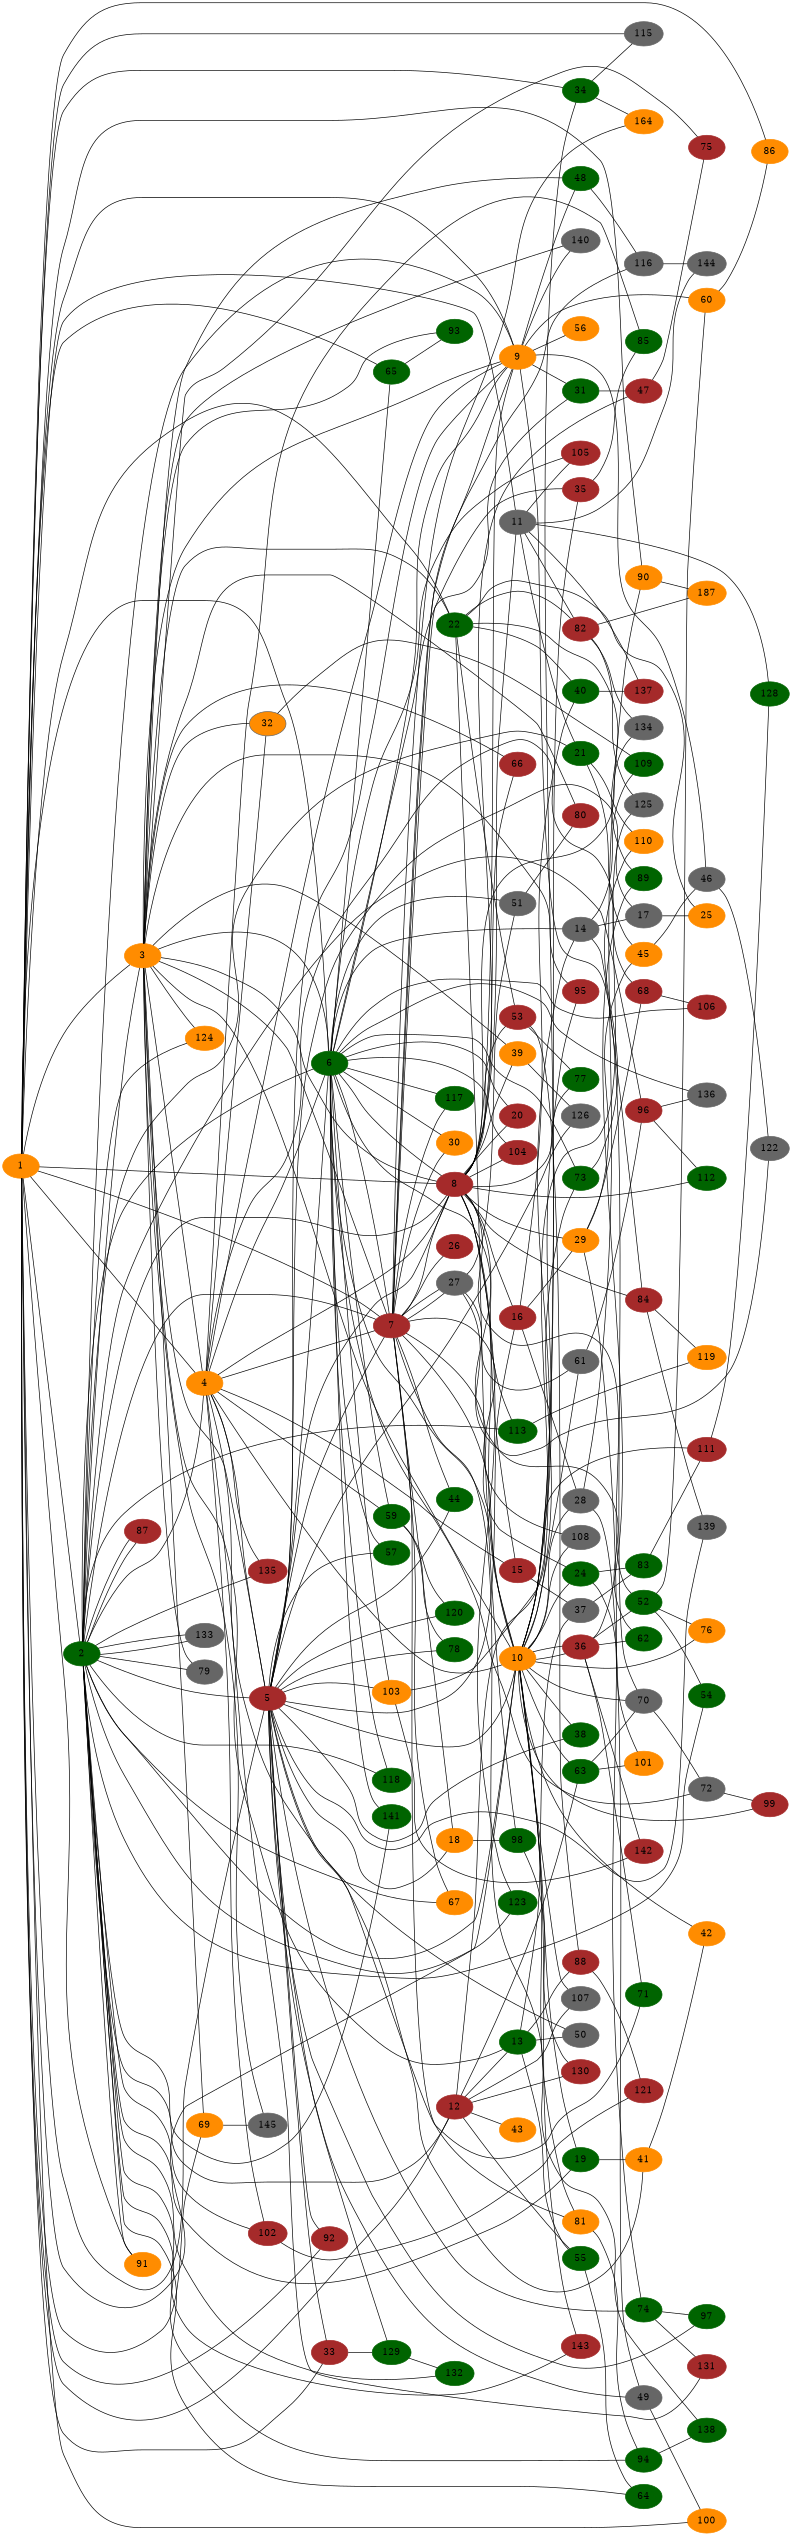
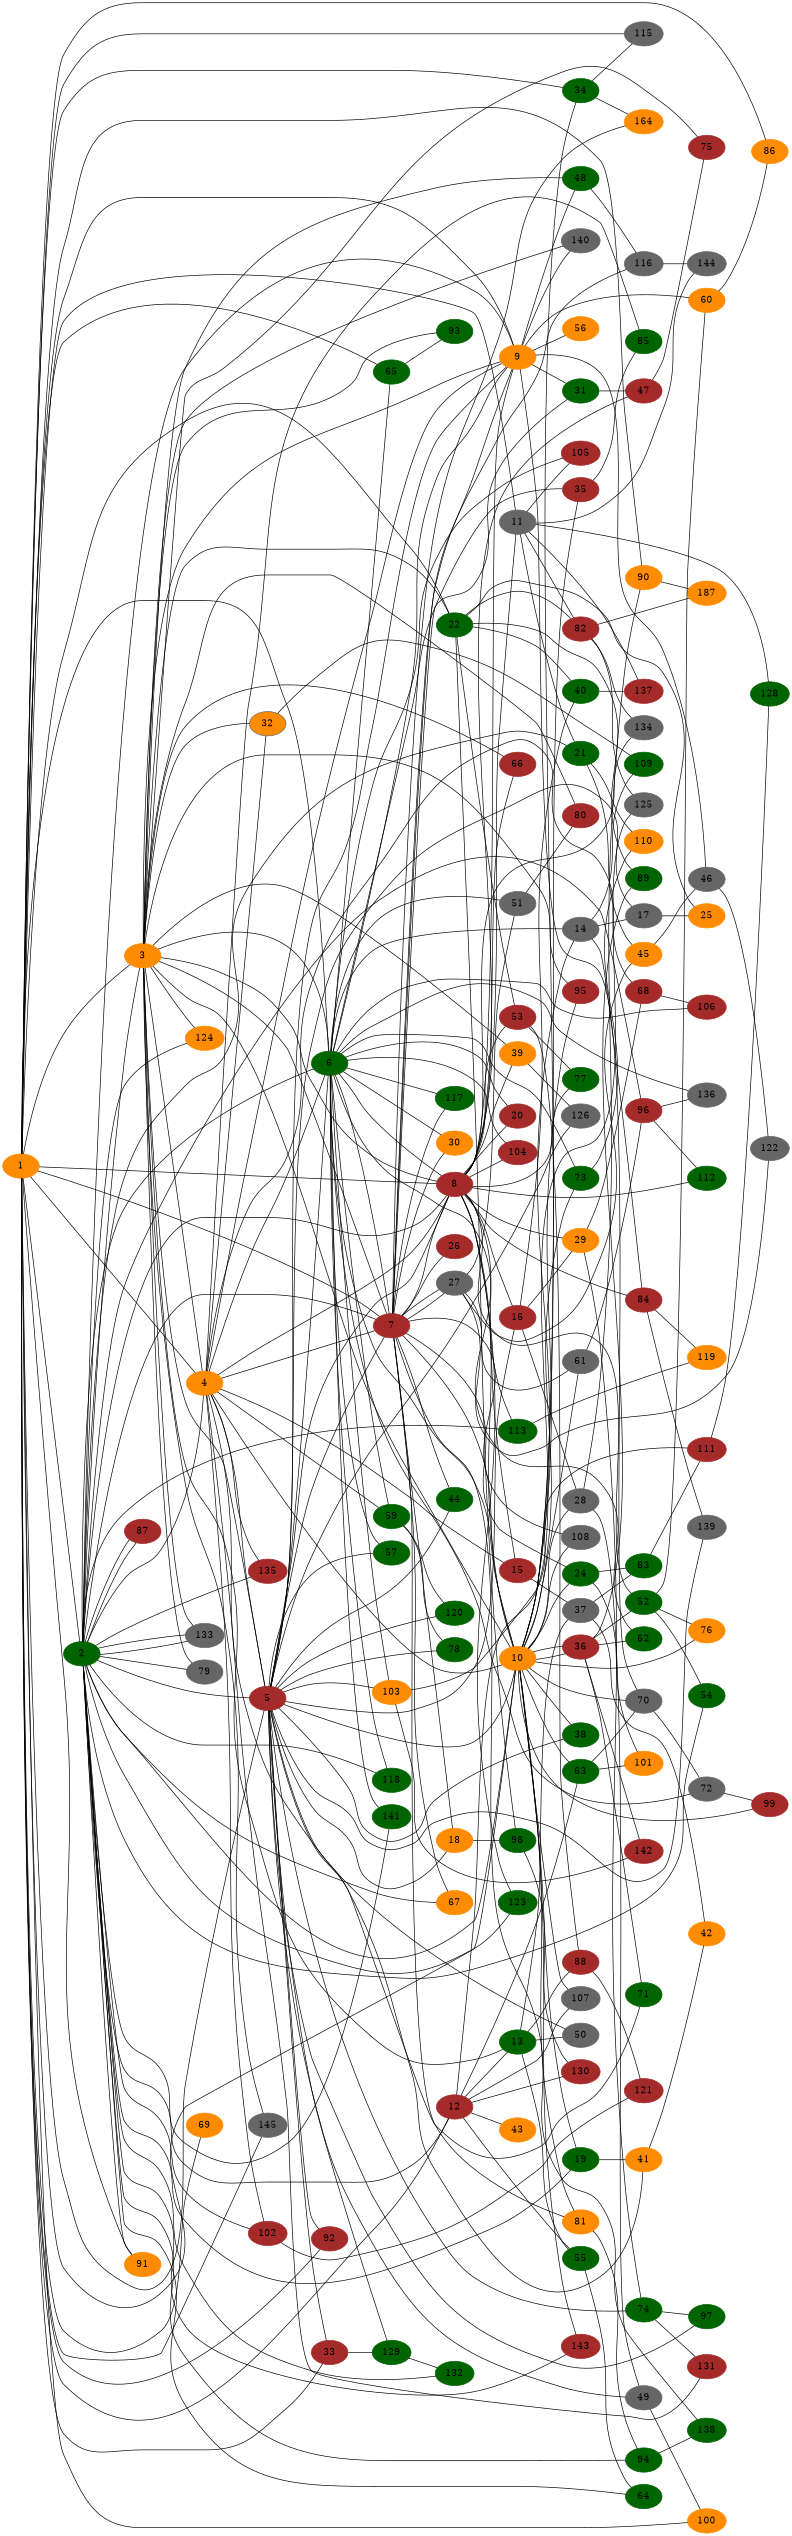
edge "45" -- "29": now "45" -- "27"
edge "3" -- "69": now "3" -- "133"
edge "10" -- "42": now "37" -- "42"
edge "69" -- "145": now "1" -- "145"
